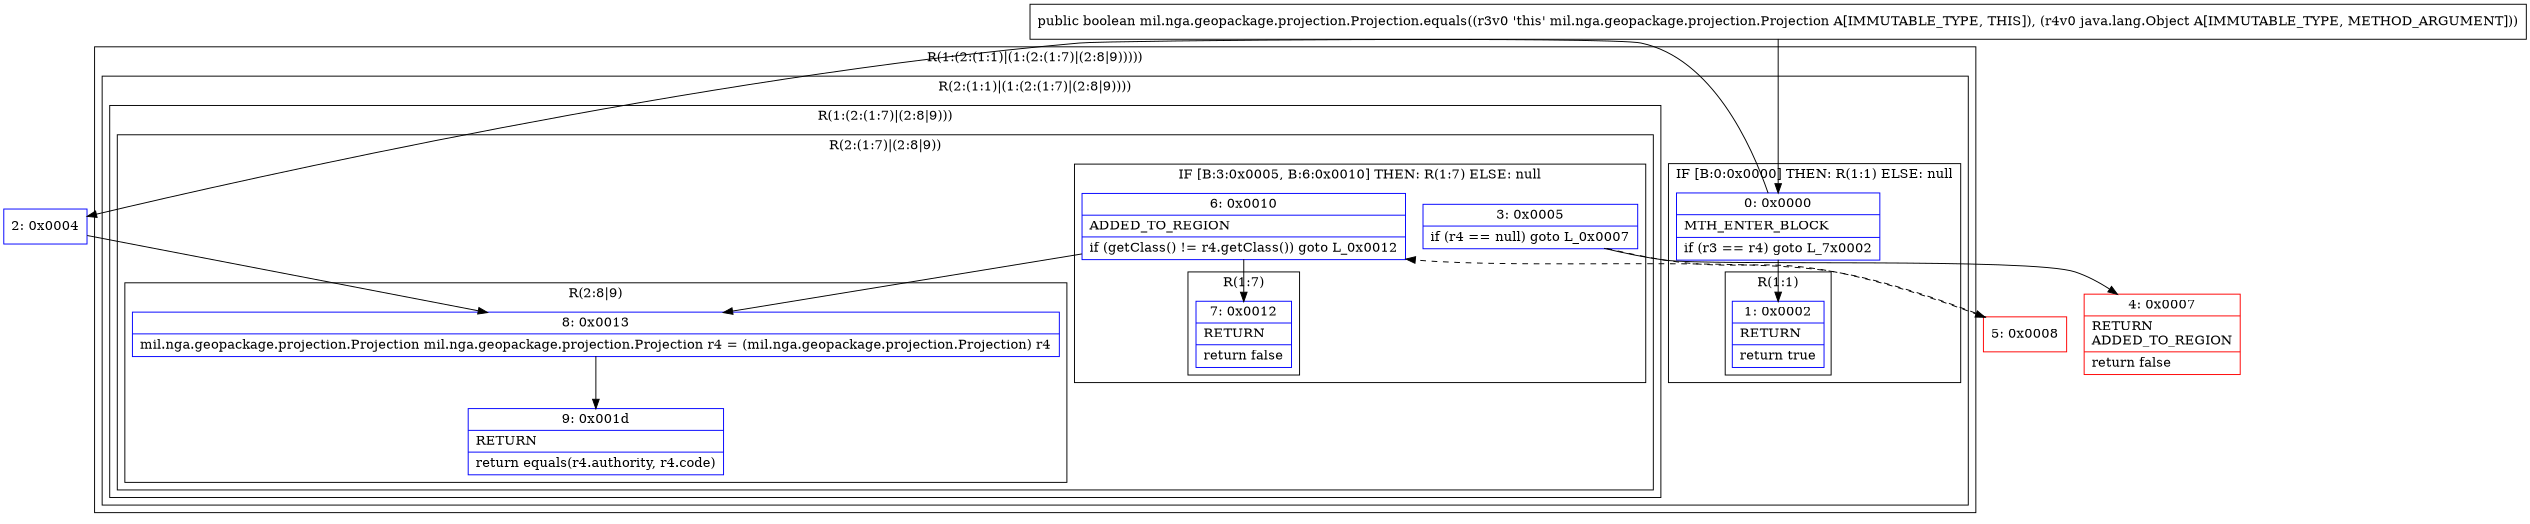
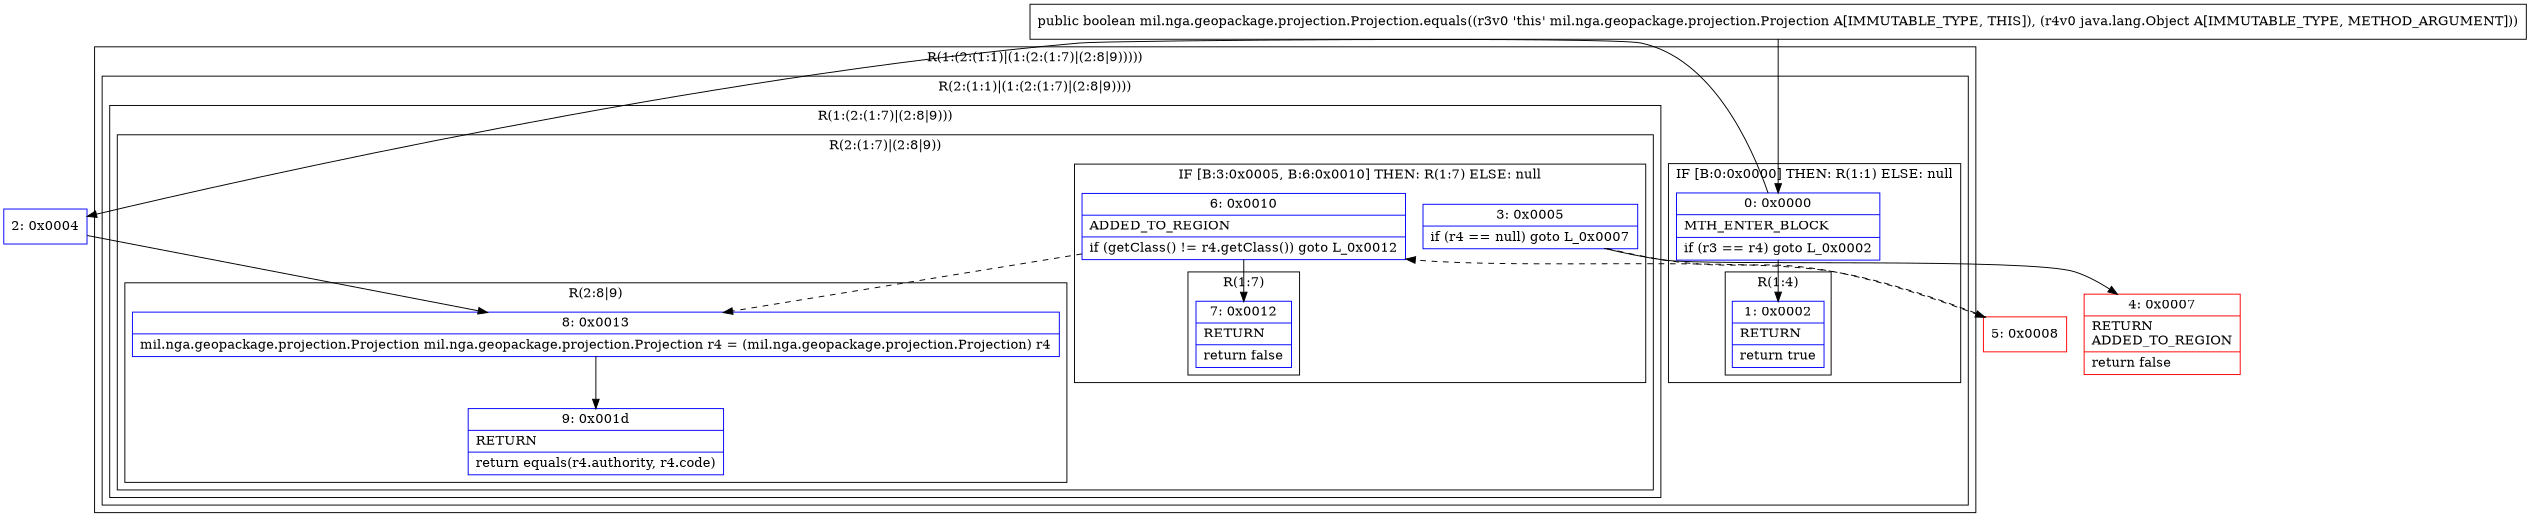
node "0: 0x0000": text "if (r3 == r4) goto L_7x0002" -> "if (r3 == r4) goto L_0x0002"
edge "6: 0x0010" -> "8: 0x0013": style solid -> dashed
cluster "R(1:1)": label "R(1:1)" -> "R(1:4)"
